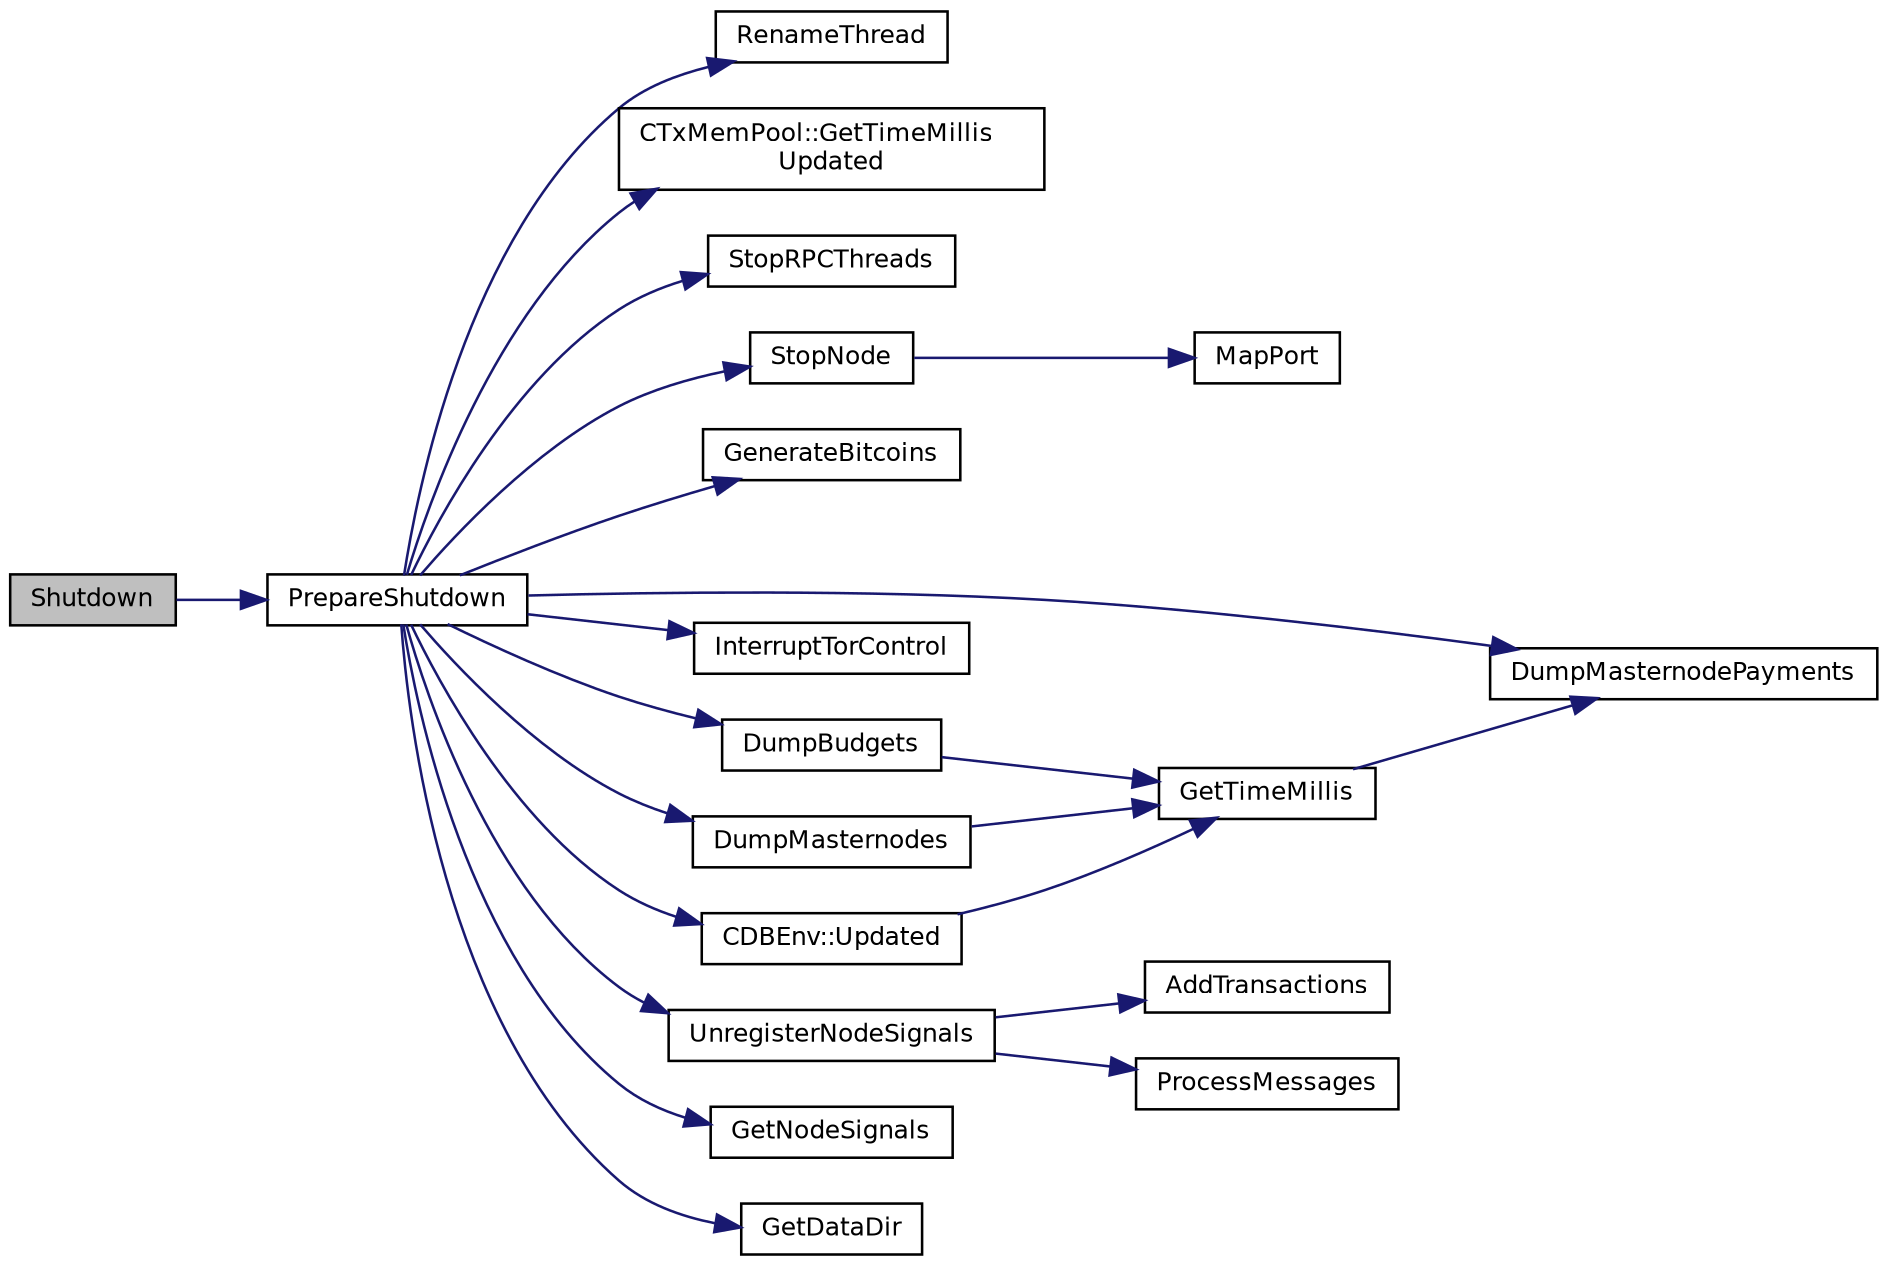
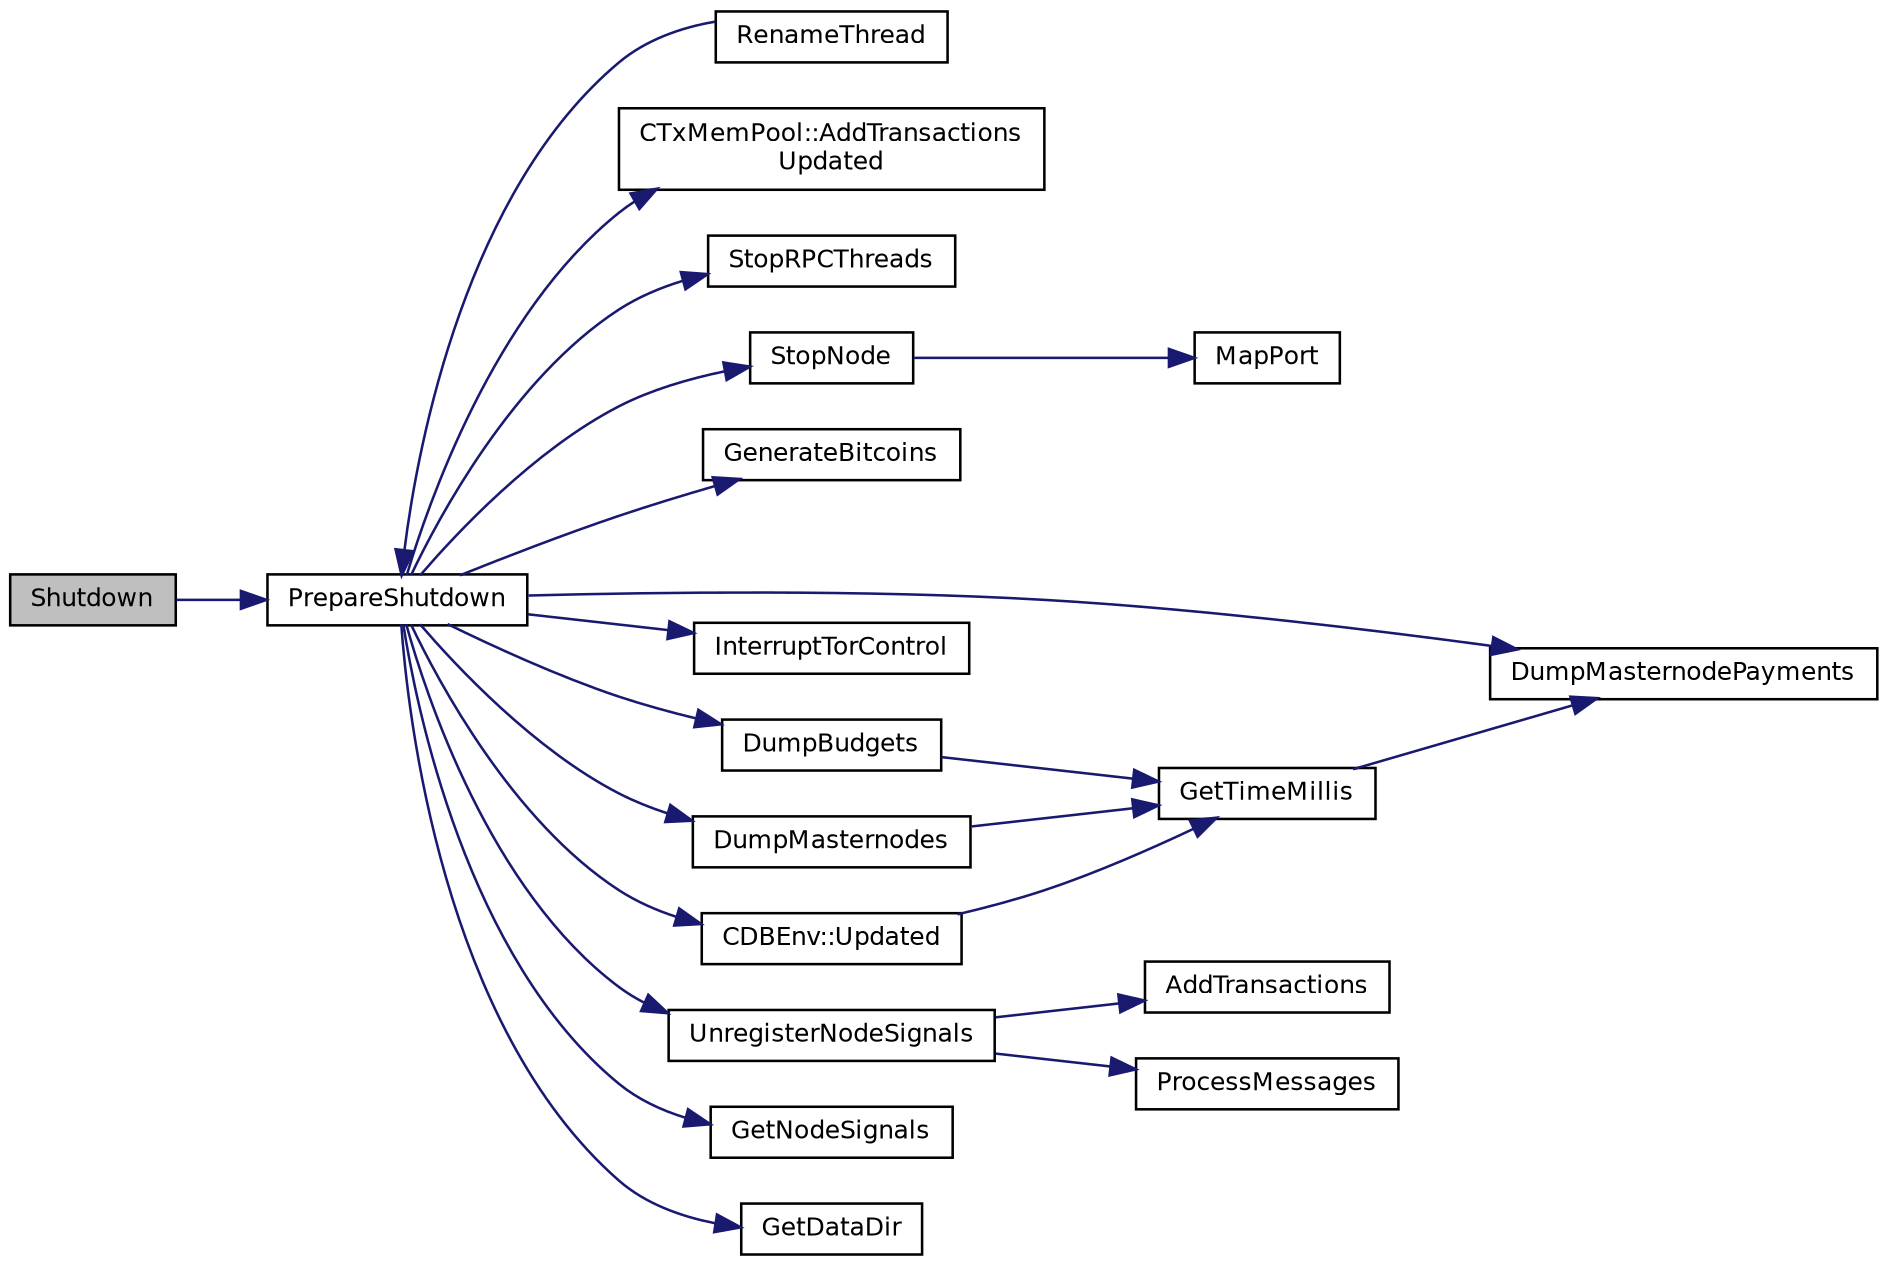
node "CTxMemPool::GetTimeMillis Updated": label "CTxMemPool::GetTimeMillis Updated" -> "CTxMemPool::AddTransactions Updated"
edge "PrepareShutdown" -> "RenameThread": reversed
